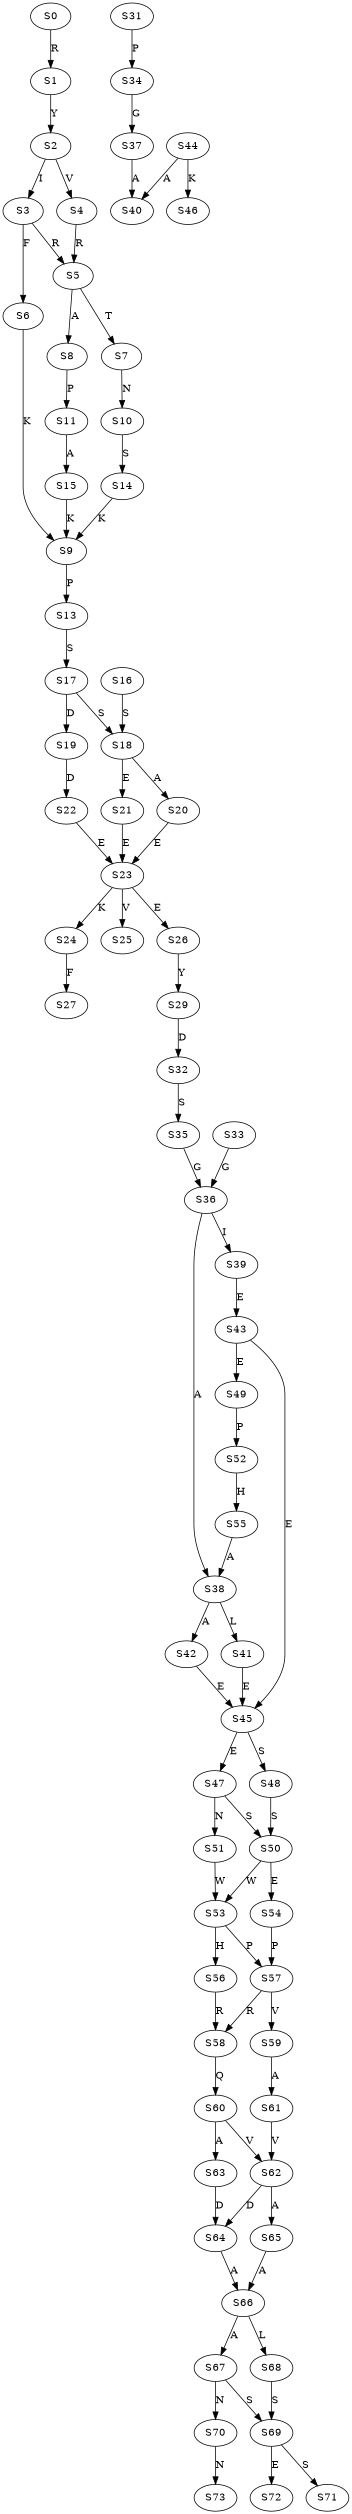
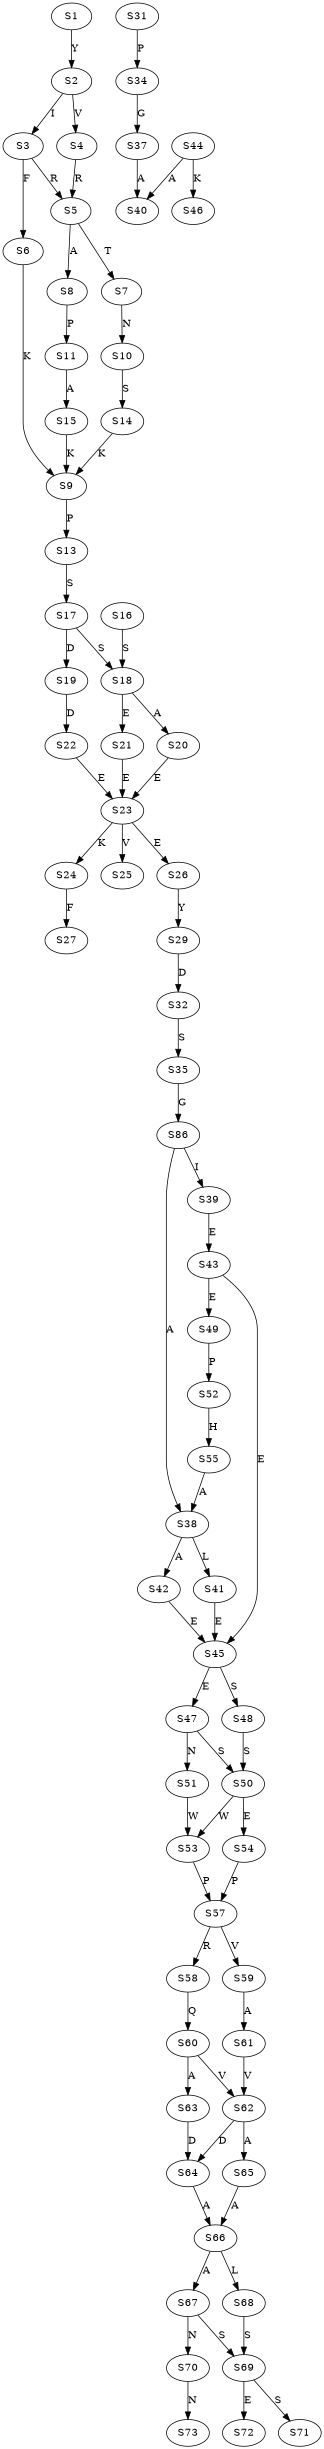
node "S0": removed
node "S33": removed
node "S36": label "S36" -> "S86"
node "S56": removed
